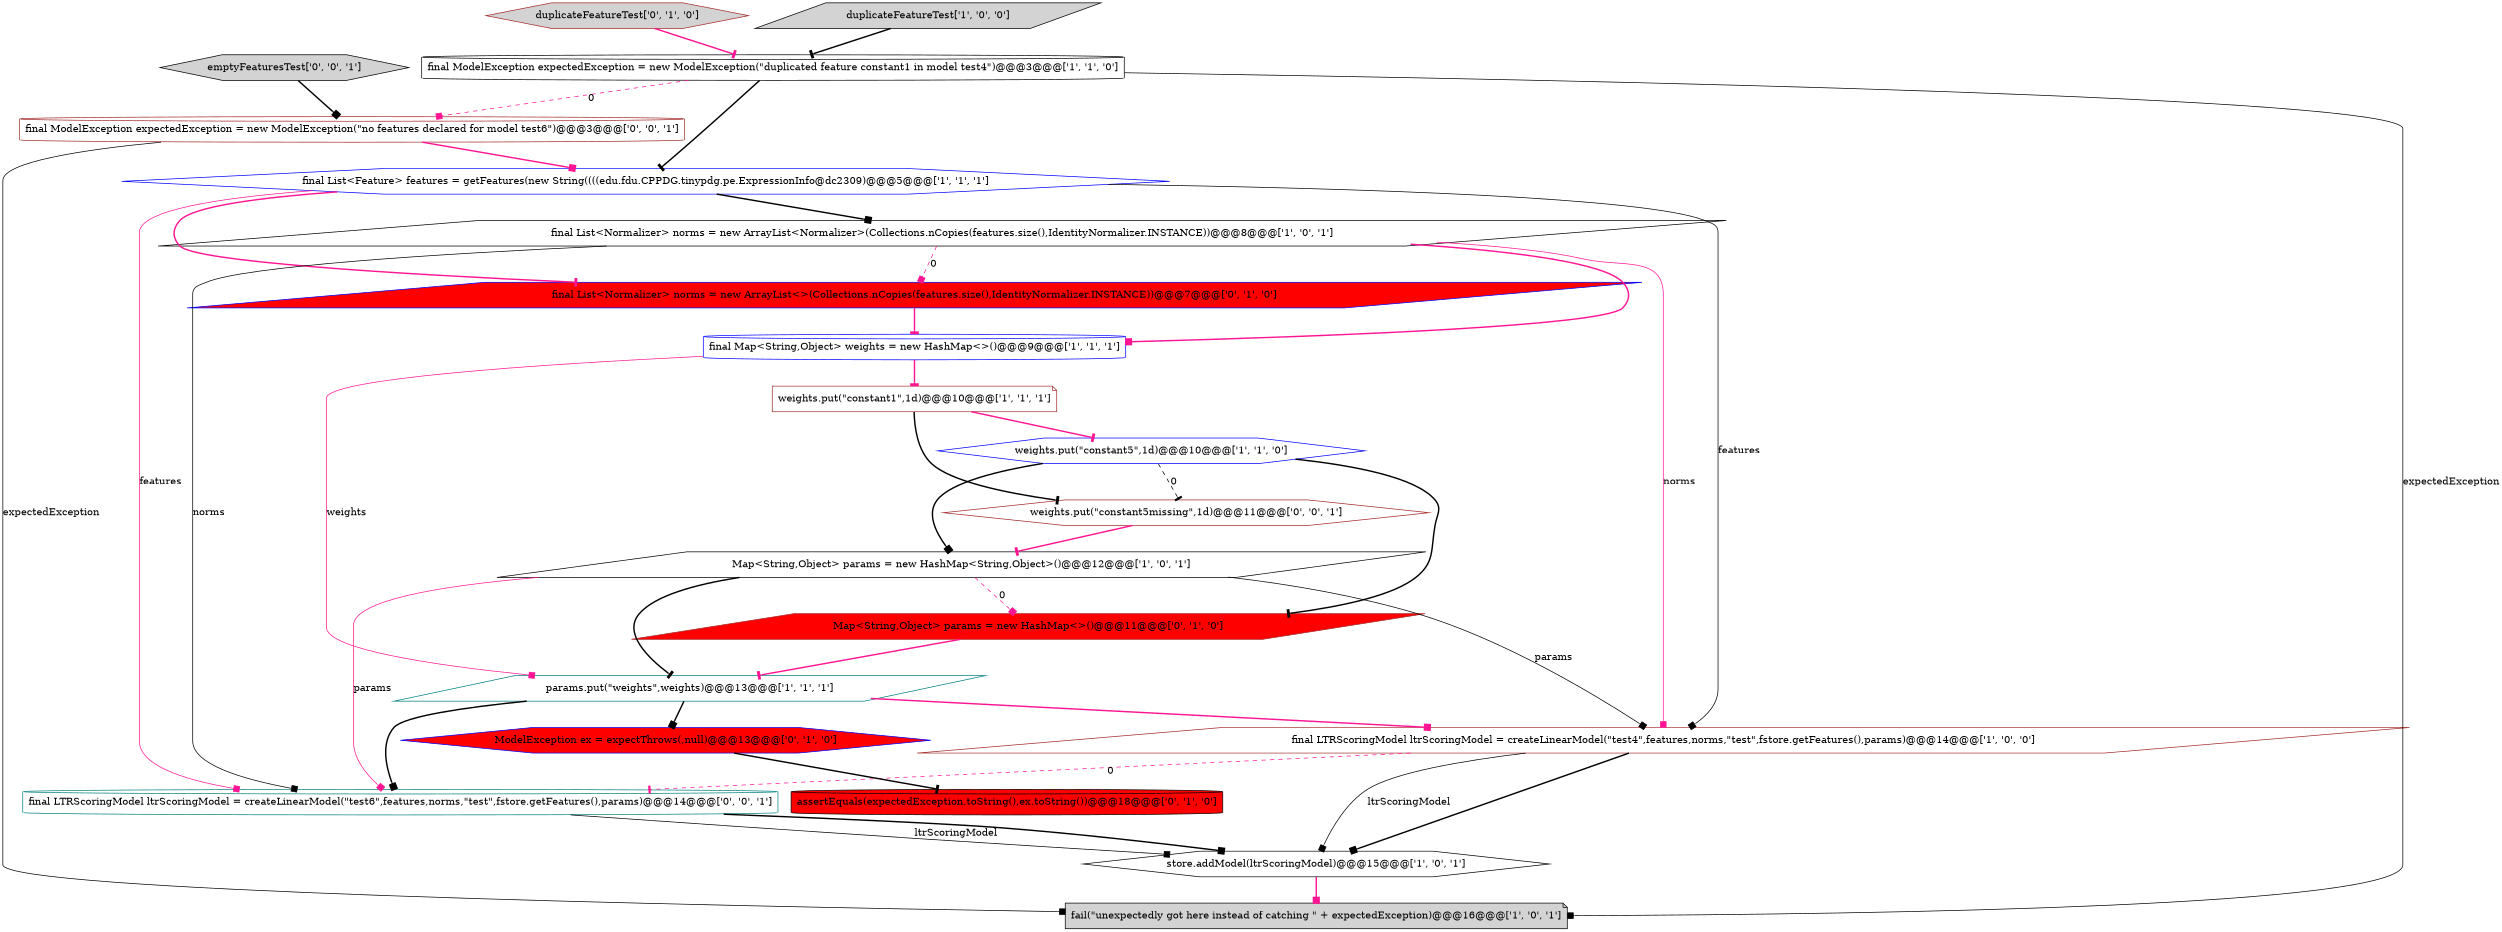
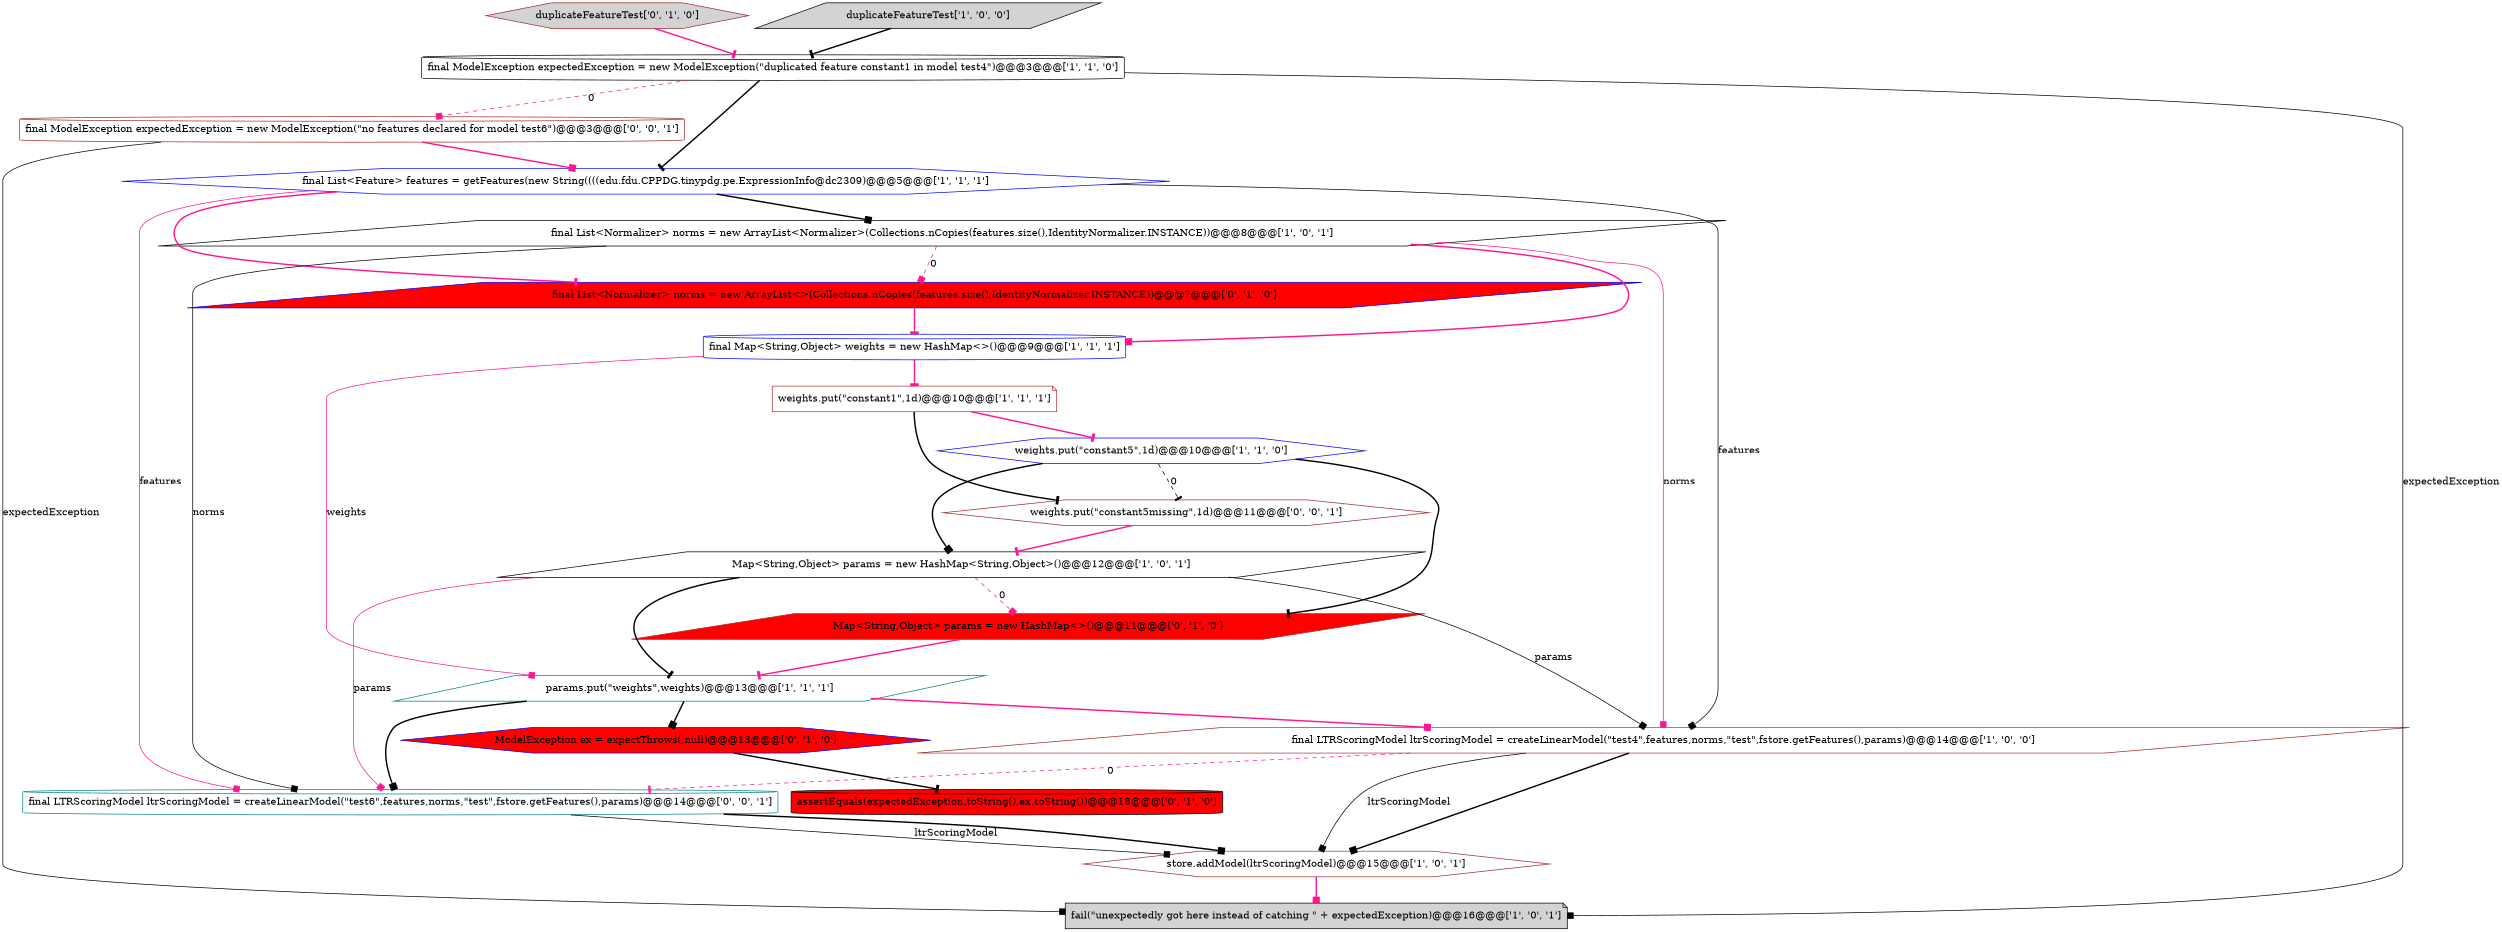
node "emptyFeaturesTest['0', '0', '1']": removed
node "store.addModel(ltrScoringModel)@@@15@@@['1', '0', '1']": color black -> brown
